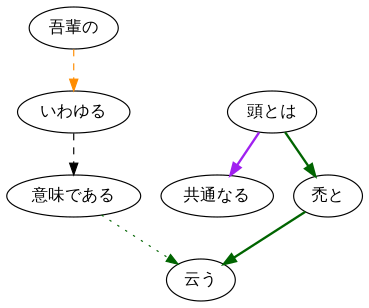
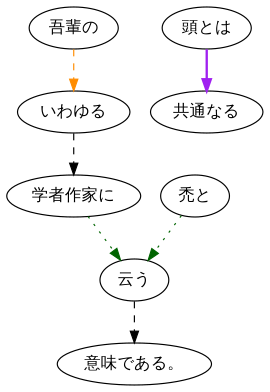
edge "頭とは" -> "禿と": removed
node "意味である": label "意味である" -> "学者作家に"
edge "禿と" -> "云う": style bold -> dotted
node "意味である。": added
